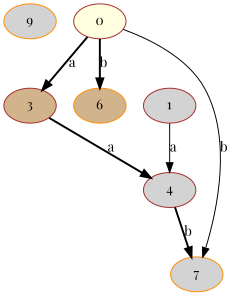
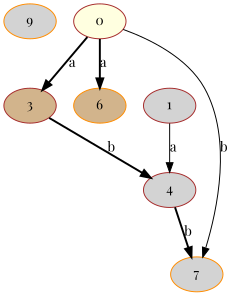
edge "0" -> "6": label "b" -> "a"
edge "3" -> "4": label "a" -> "b"
